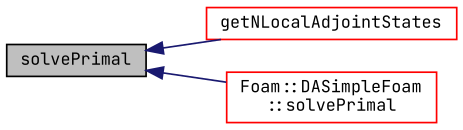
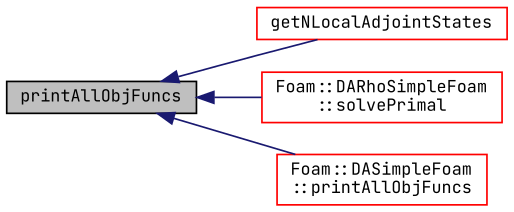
node "solvePrimal": label "solvePrimal" -> "printAllObjFuncs"
node "Foam::DASimpleFoam ::solvePrimal": label "Foam::DASimpleFoam ::solvePrimal" -> "Foam::DASimpleFoam ::printAllObjFuncs"
node "Foam::DARhoSimpleFoam ::solvePrimal": added
